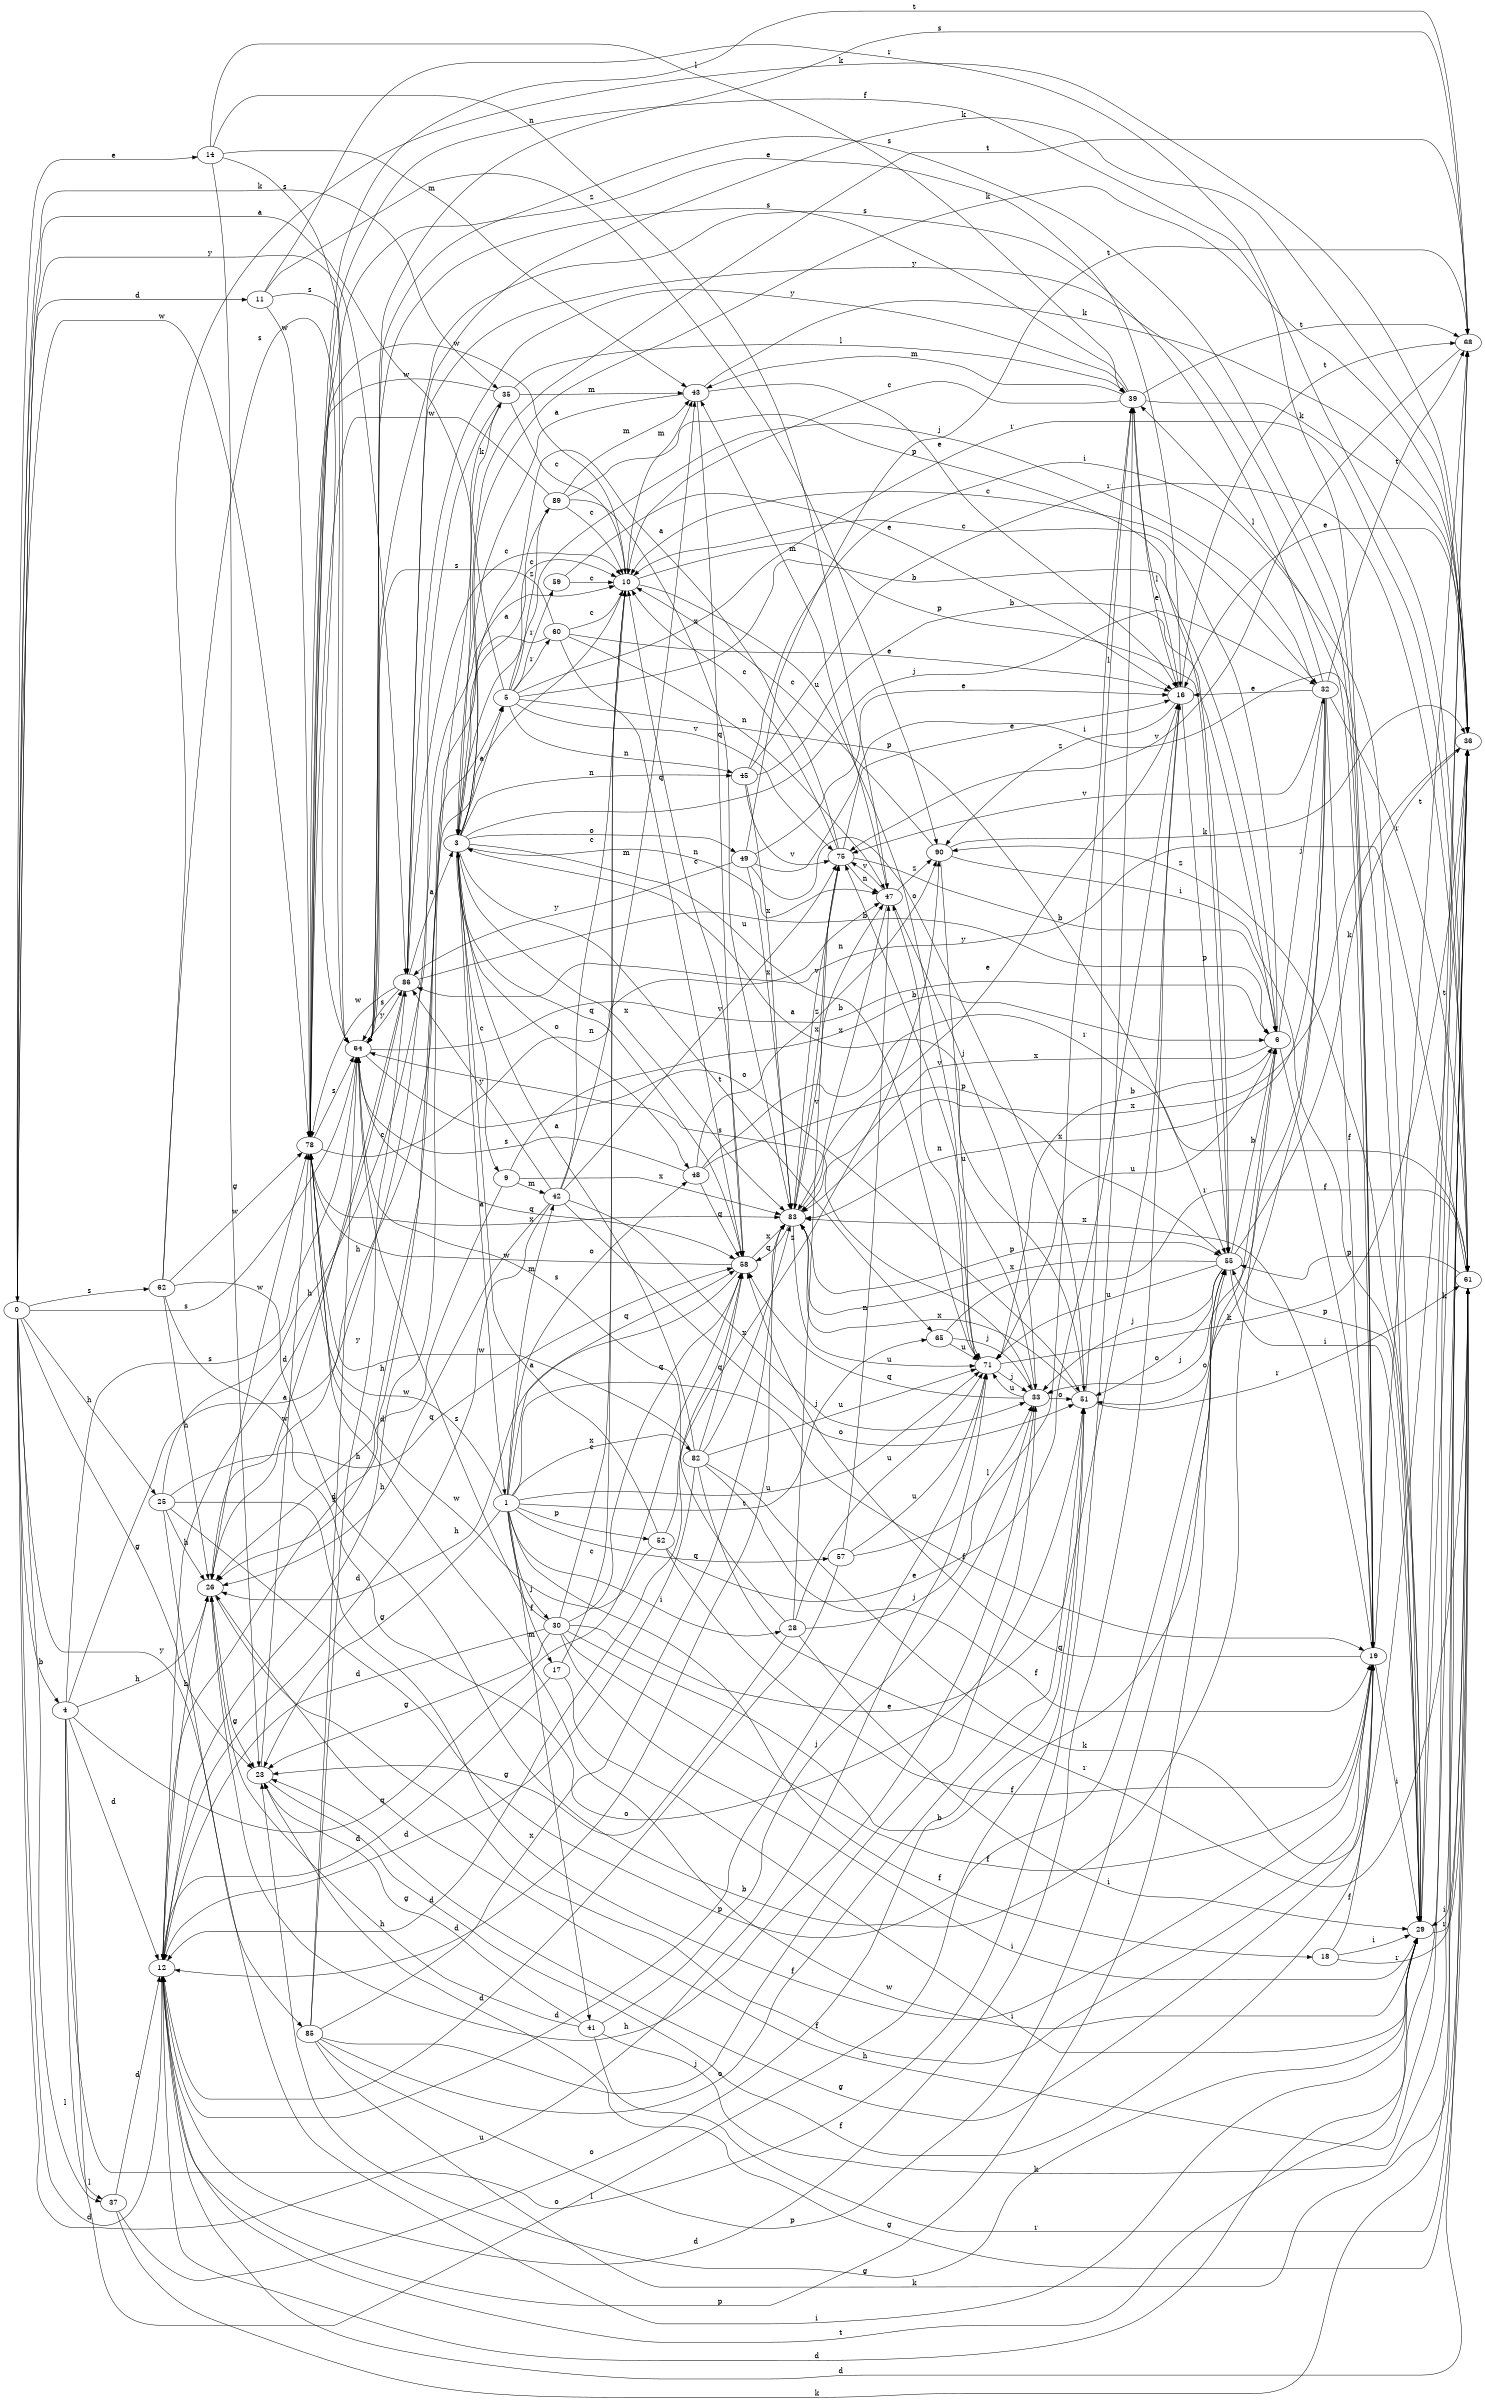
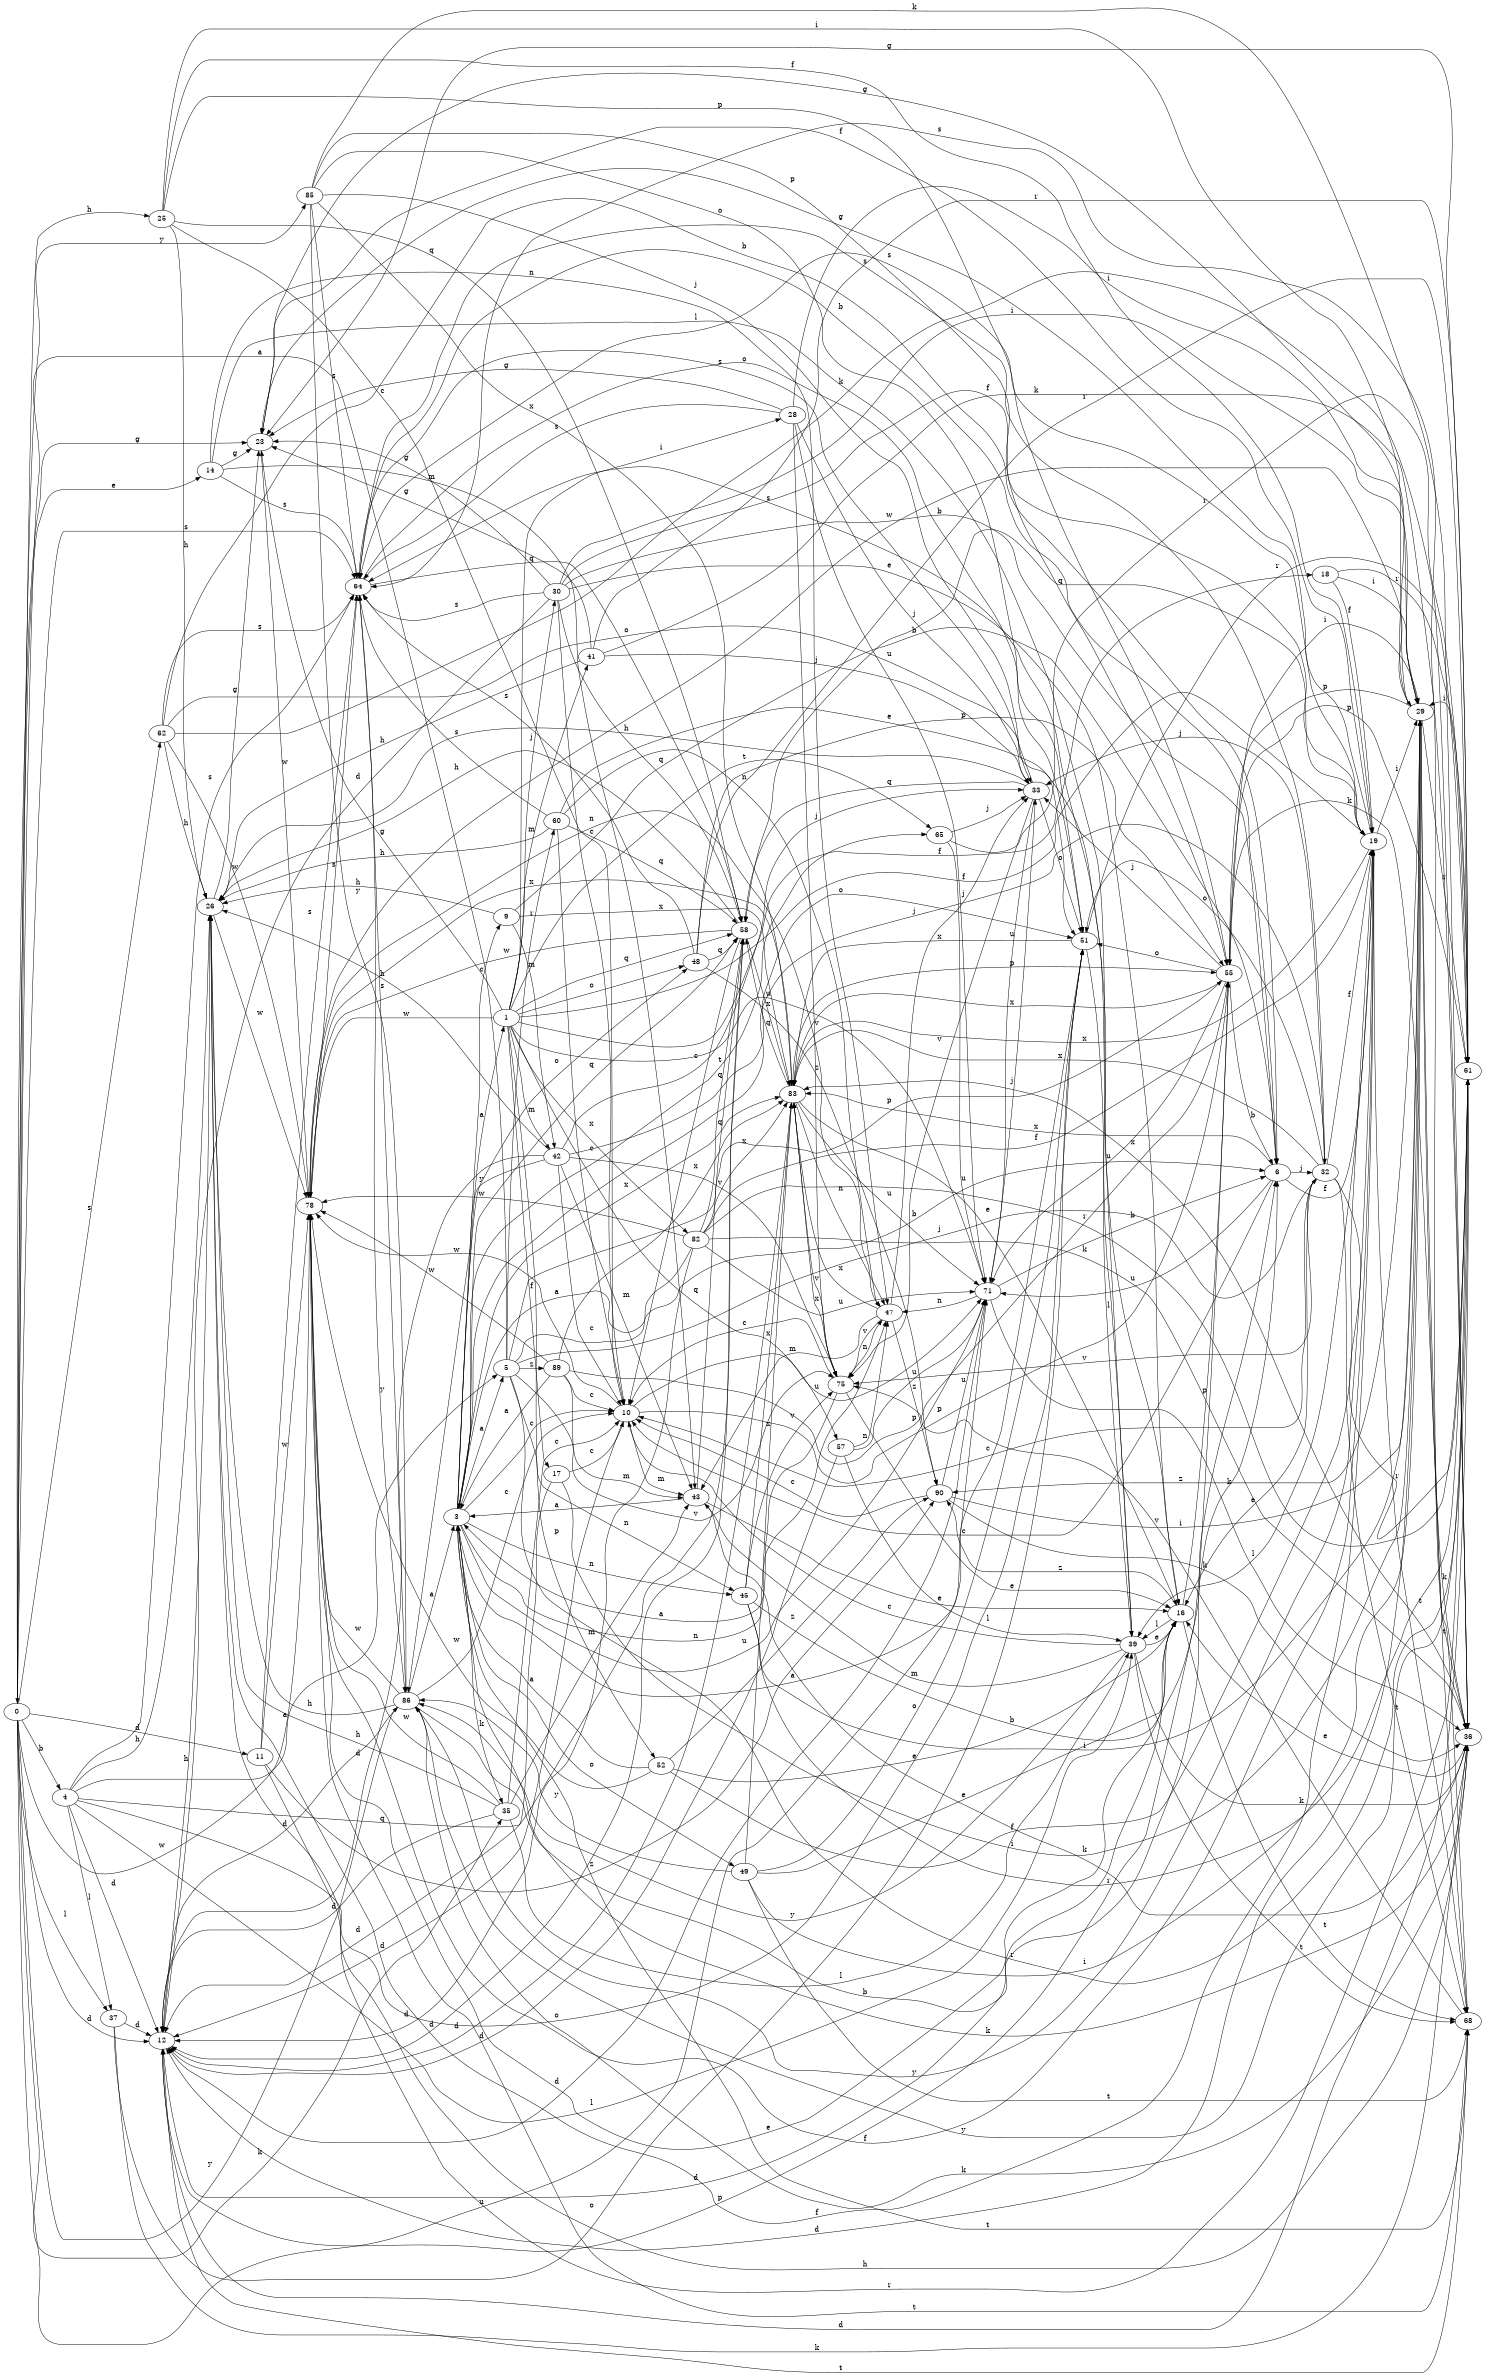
node "59": removed
edge "75" -> "6": removed, label "b"
